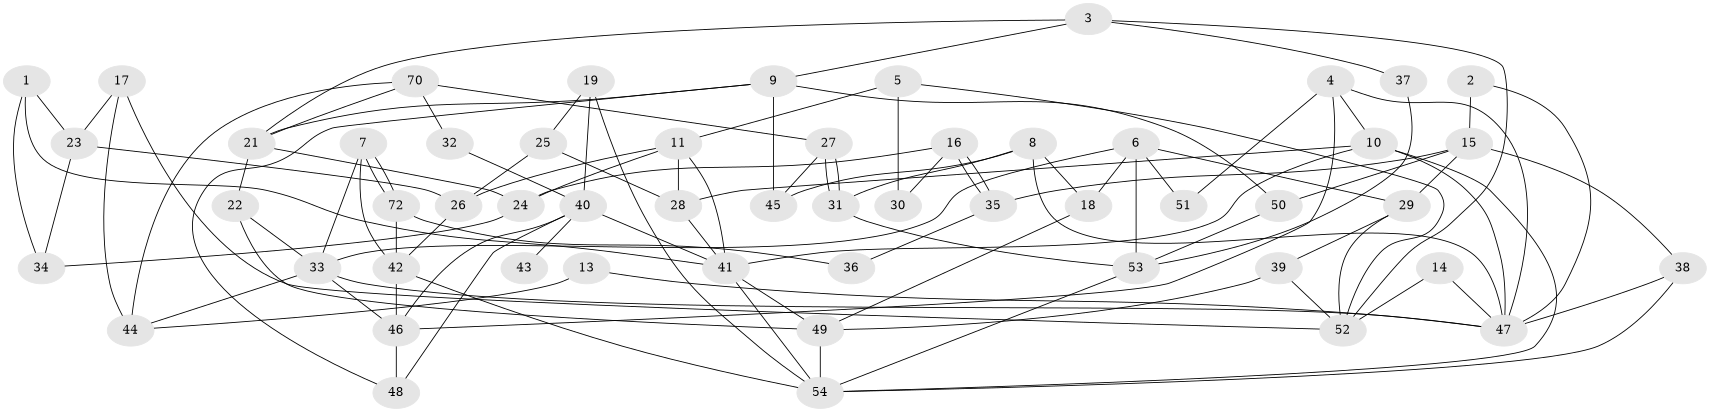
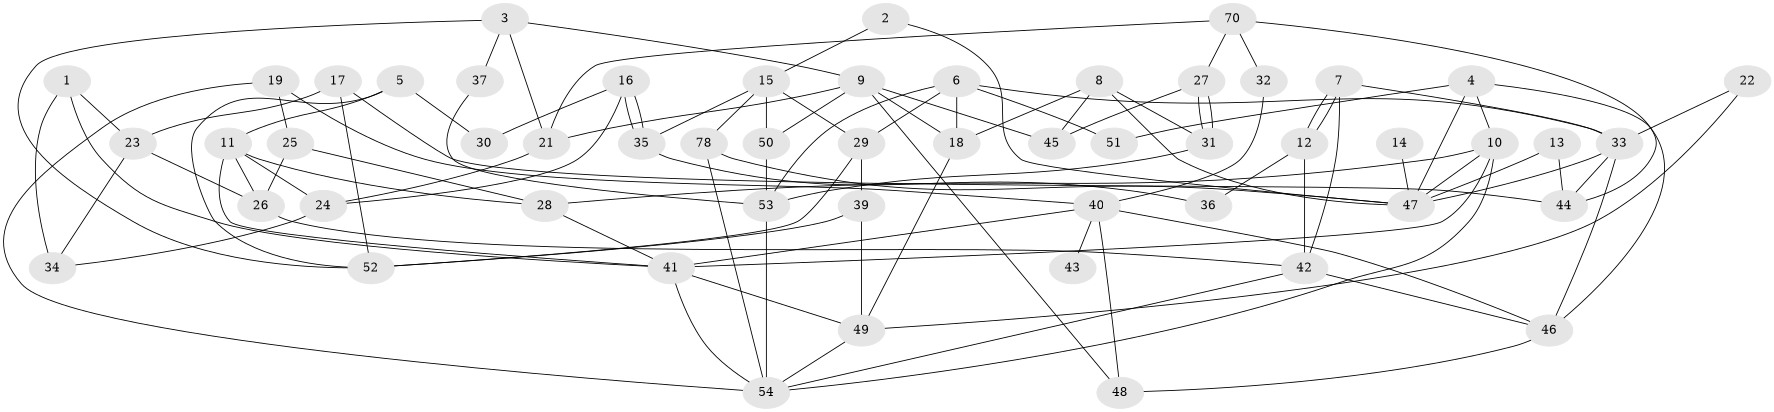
edge "9" -- "18": added
edge "21" -- "22": removed
node "72": label "72" -> "12"
node "38": label "38" -> "78"
edge "14" -- "52": removed
